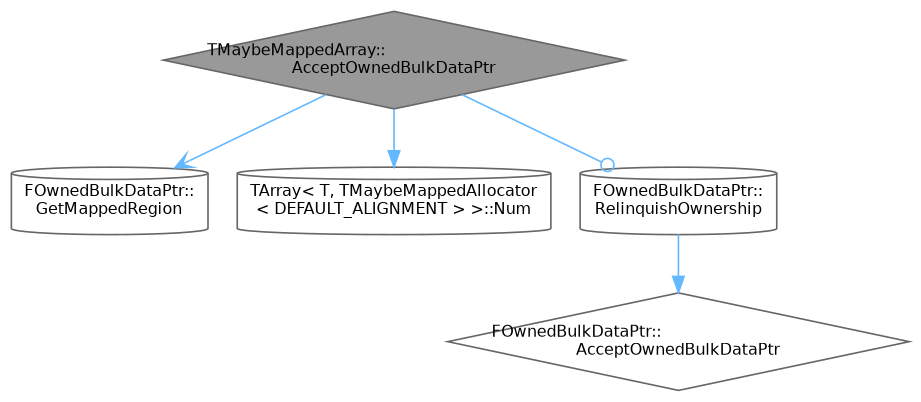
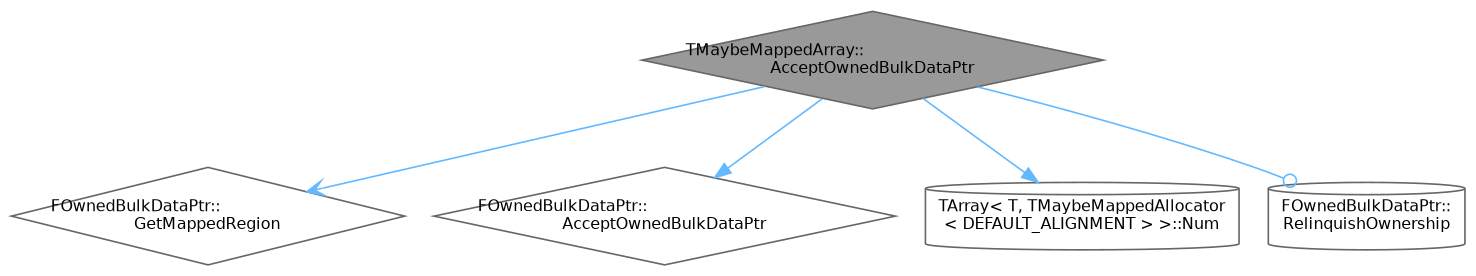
node "FOwnedBulkDataPtr:: GetMappedRegion": shape cylinder -> diamond
edge "FOwnedBulkDataPtr:: RelinquishOwnership" -> "FOwnedBulkDataPtr:: AcceptOwnedBulkDataPtr": now "TMaybeMappedArray:: AcceptOwnedBulkDataPtr" -> "FOwnedBulkDataPtr:: AcceptOwnedBulkDataPtr"
